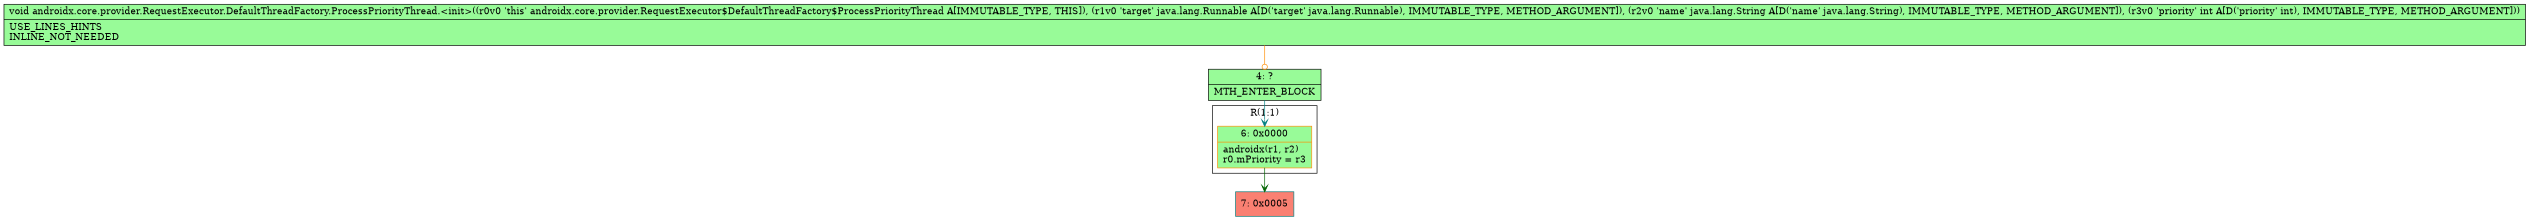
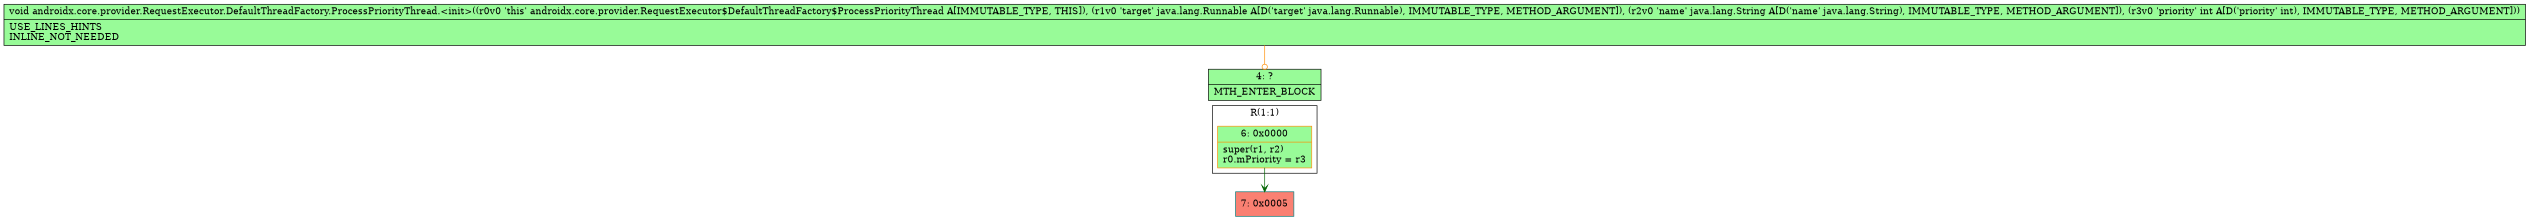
edge "4: ?" -> "6: 0x0000": removed
node "6: 0x0000": text "androidx(r1, r2)" -> "super(r1, r2)"
